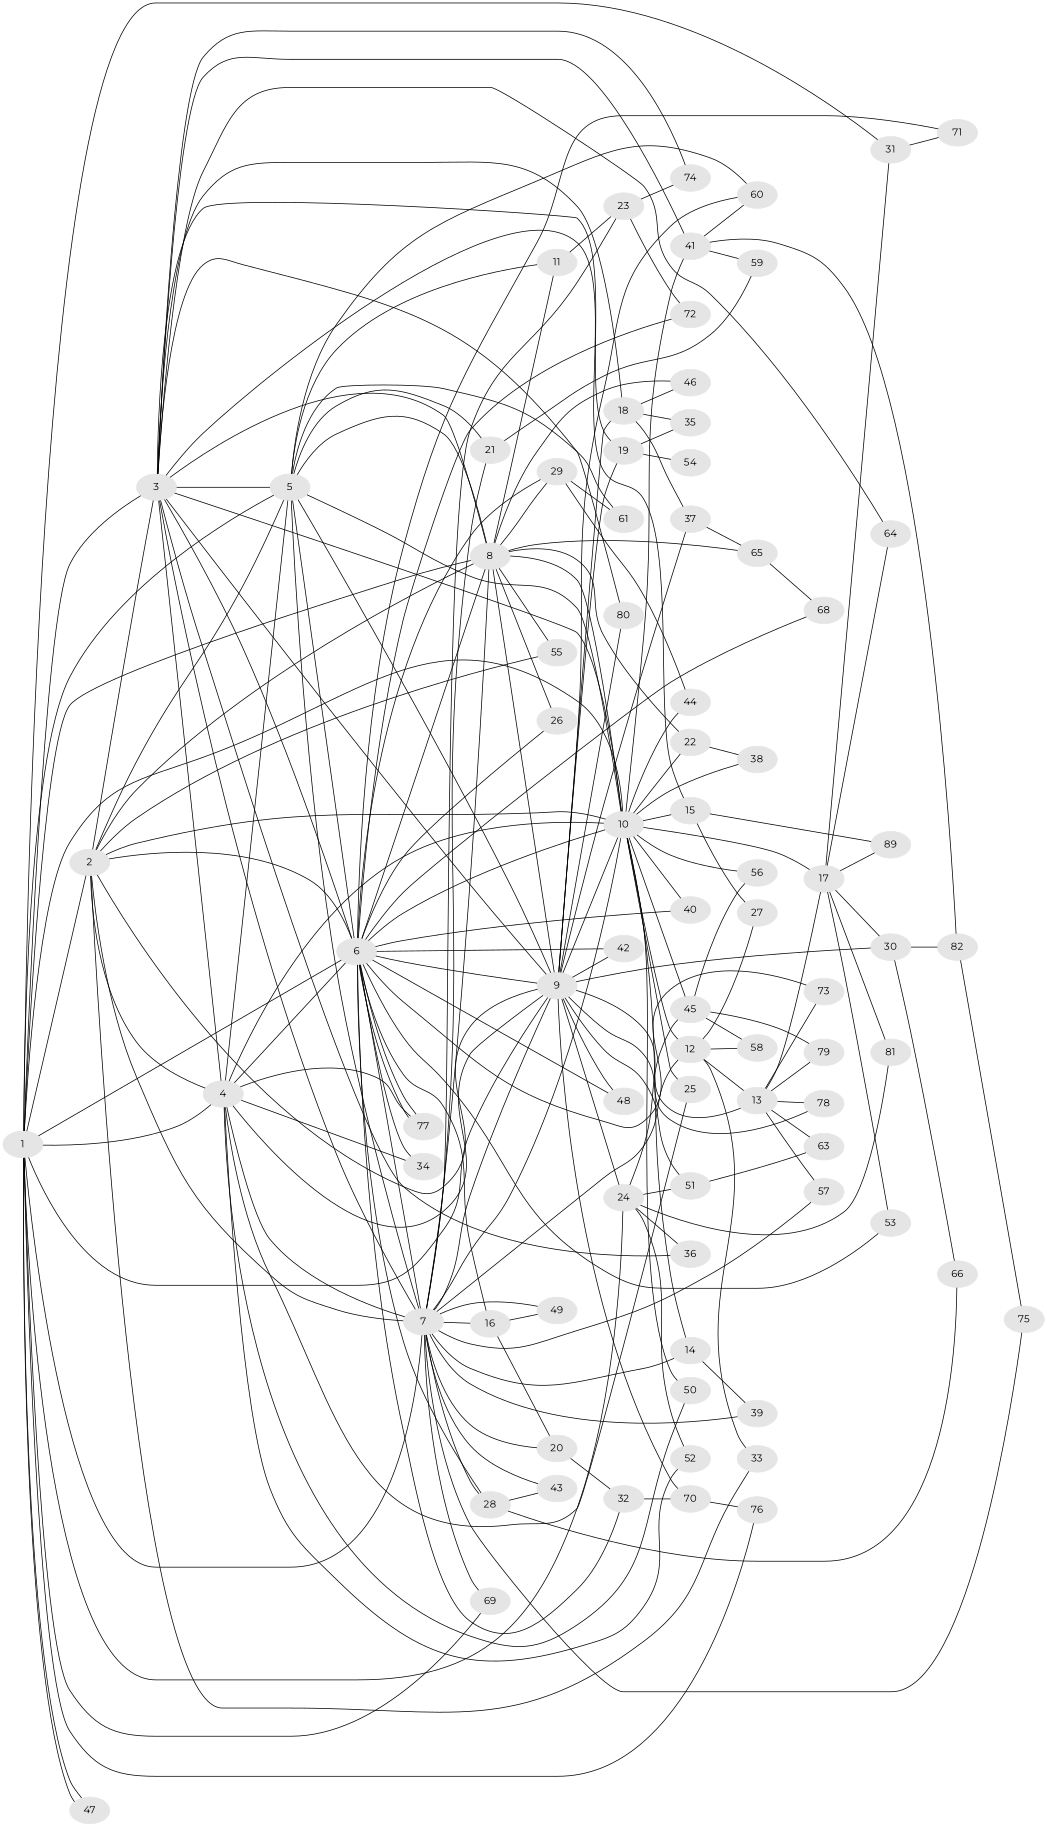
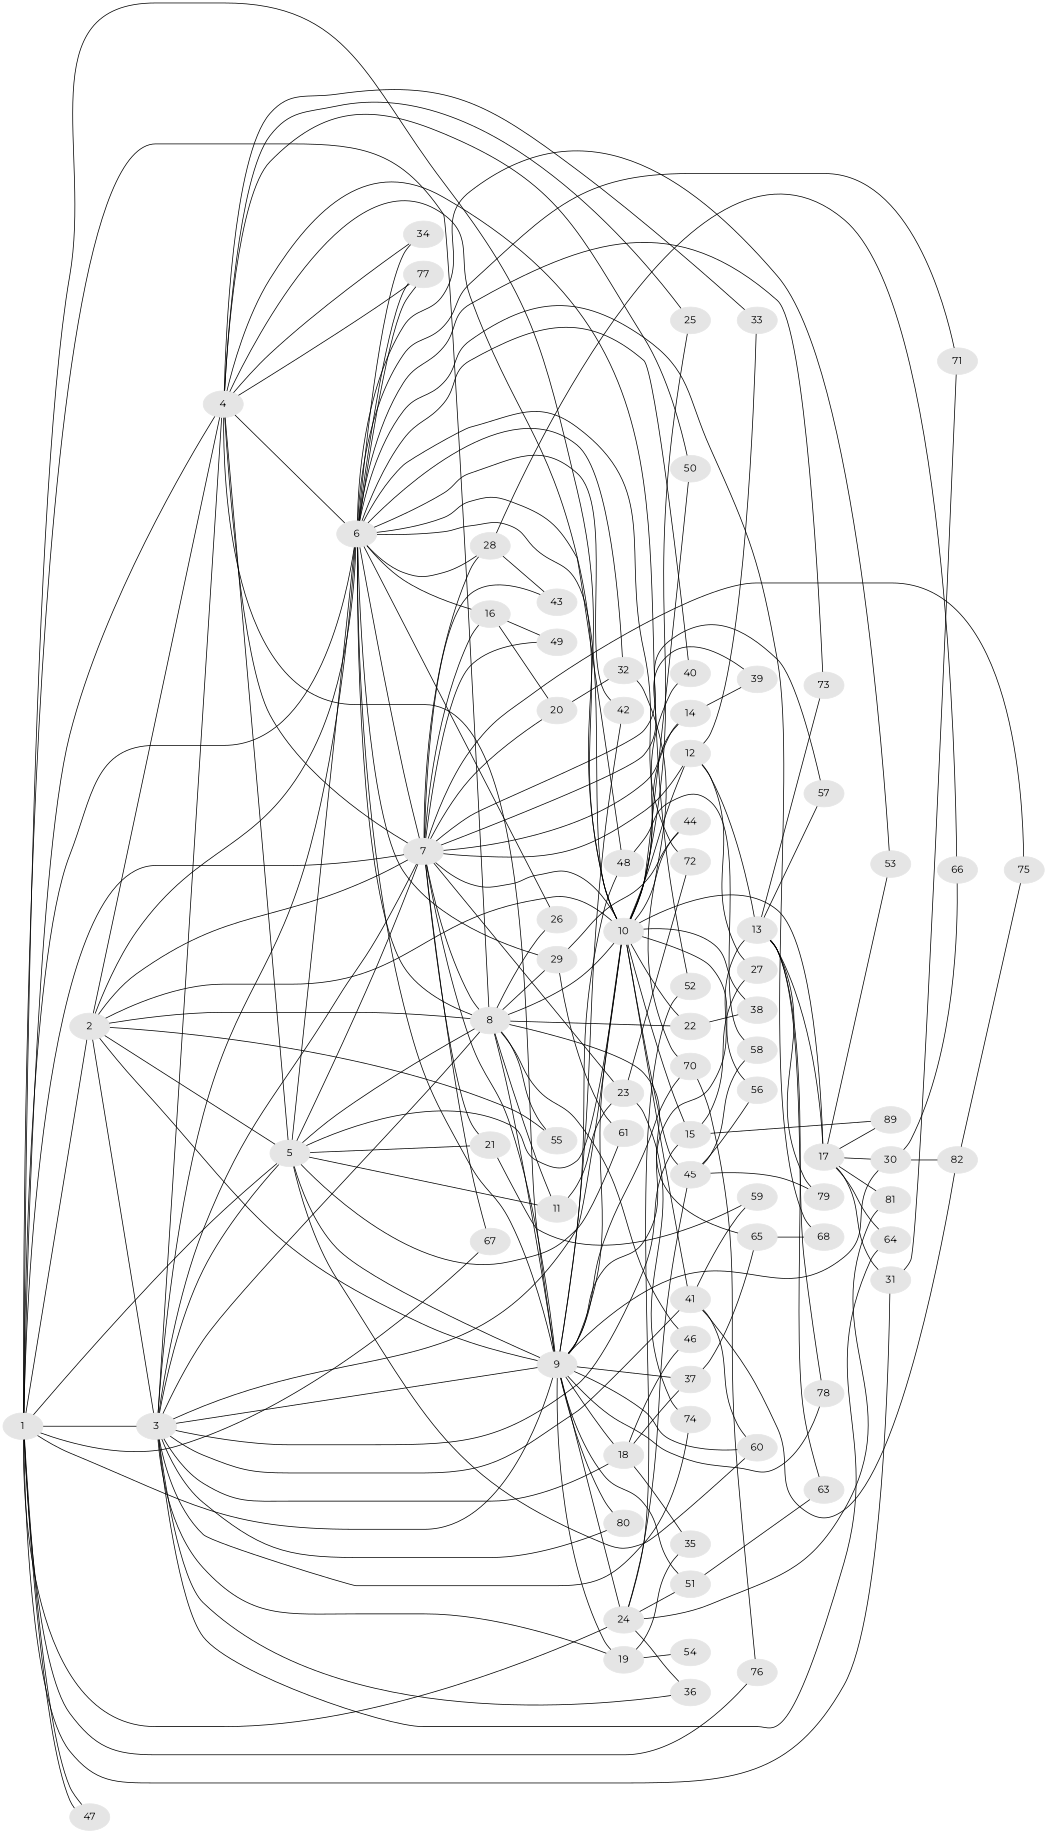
edge "58" -- "12": now "58" -- "48"
node "69": label "69" -> "67"
edge "2" -- "33": now "4" -- "33"
